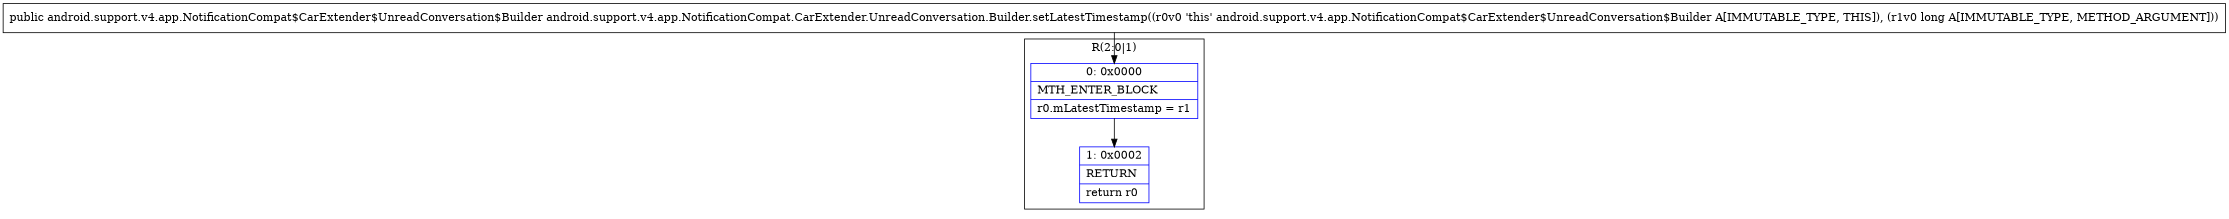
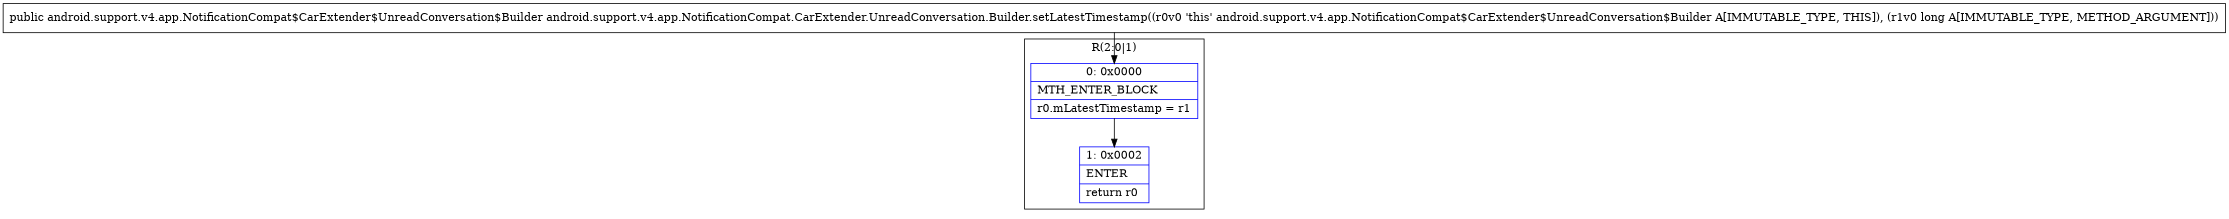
node "1: 0x0002": text "RETURN" -> "ENTER"
